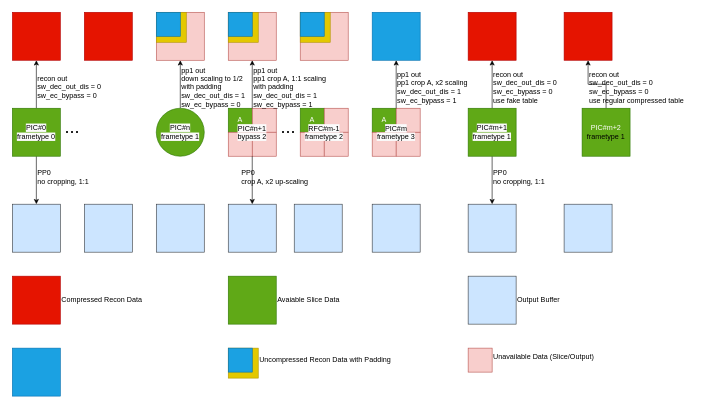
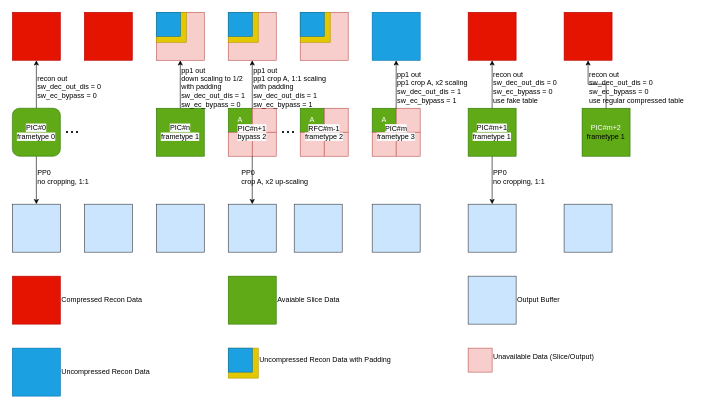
node "PIC#0frametype 0": shape rectangle -> rounded rectangle
node "PIC#nframetype 1": shape ellipse -> rectangle
node "Uncompressed Recon Data": added
